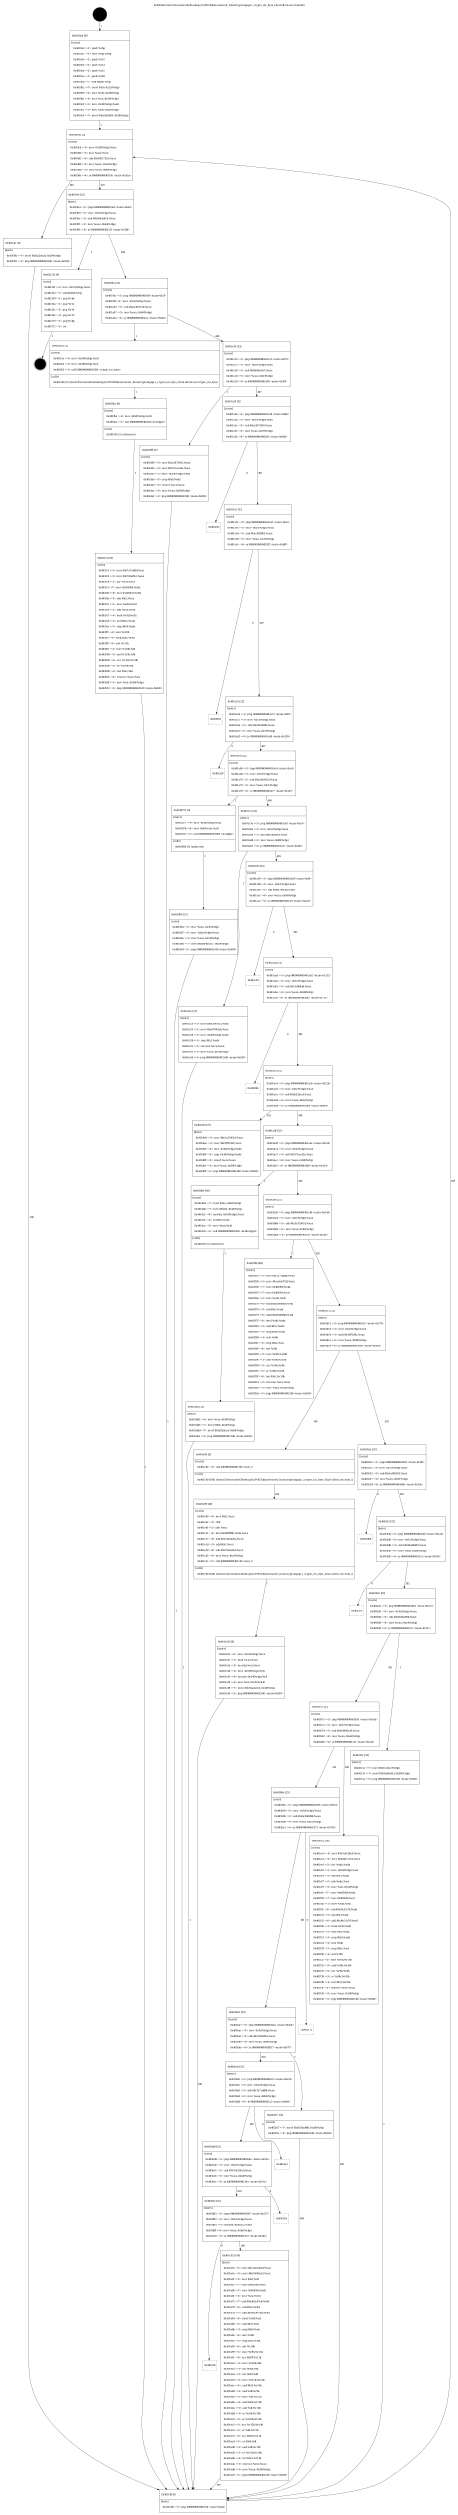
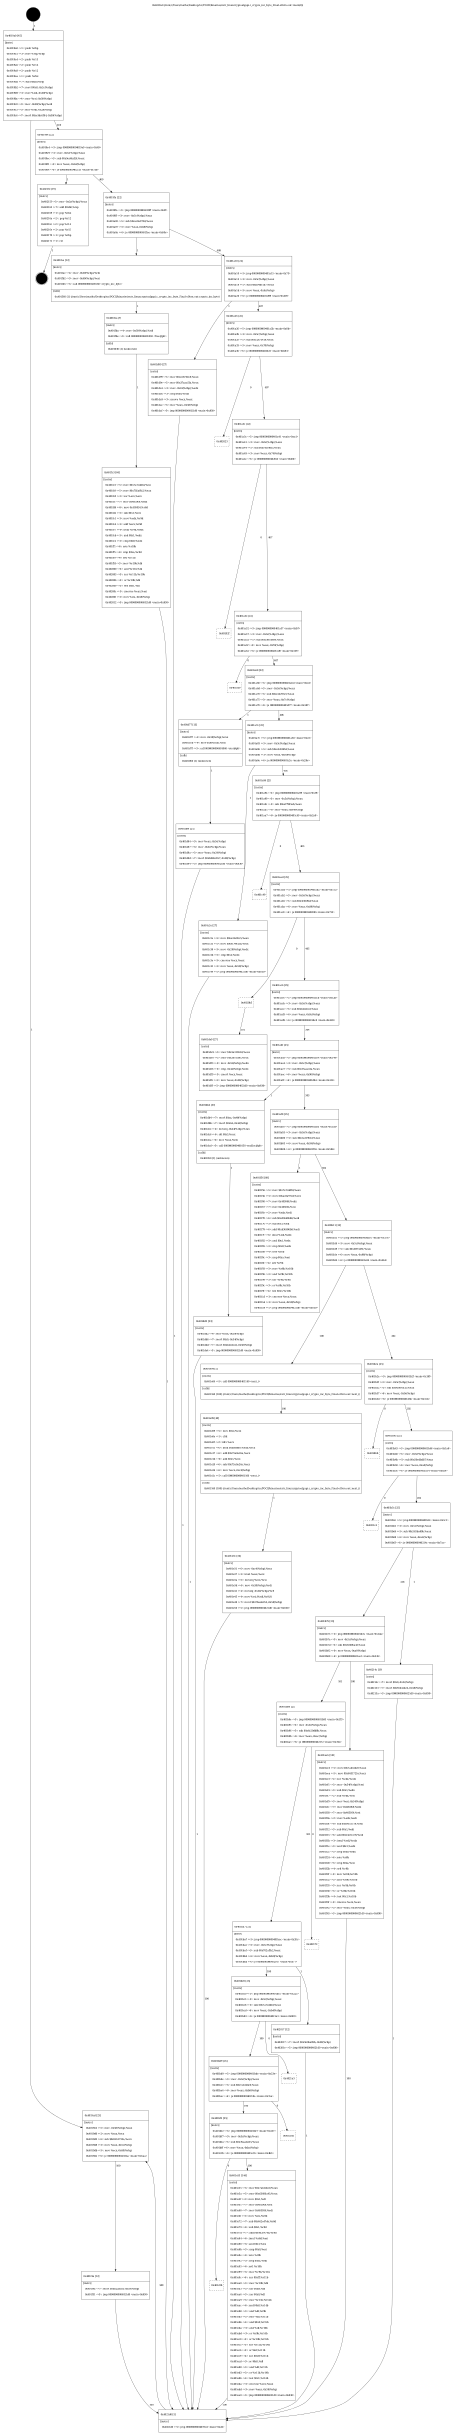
edge "0x4019cd [23]" -> "0x4019e4 [22]": now "0x4019a0 [45]" -> "0x4019e4 [22]"
edge "0x401ac6 [25]" -> "0x401de9 [27]": now "0x4020b5" -> "0x401de9 [27]"
edge "0x402017 [12]" -> "0x4021d0 [5]": label " 409" -> " 1"
